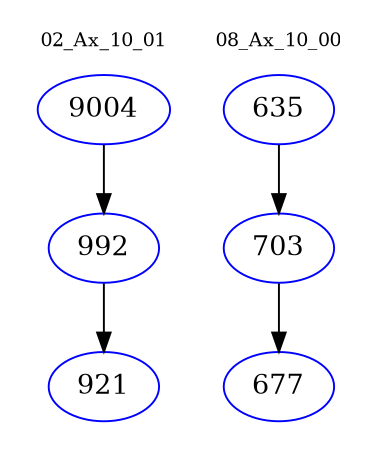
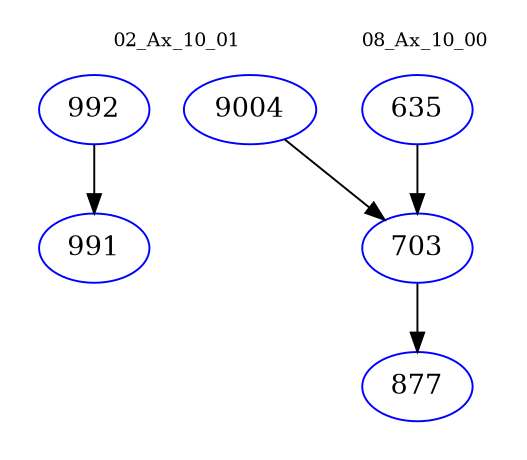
edge "9004" -> "992": now "9004" -> "703"
node "921": label "921" -> "991"
node "677": label "677" -> "877"
